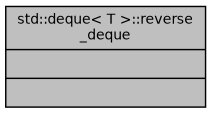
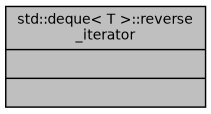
node "std::deque< T >::reverse": text "_deque" -> "_iterator"
